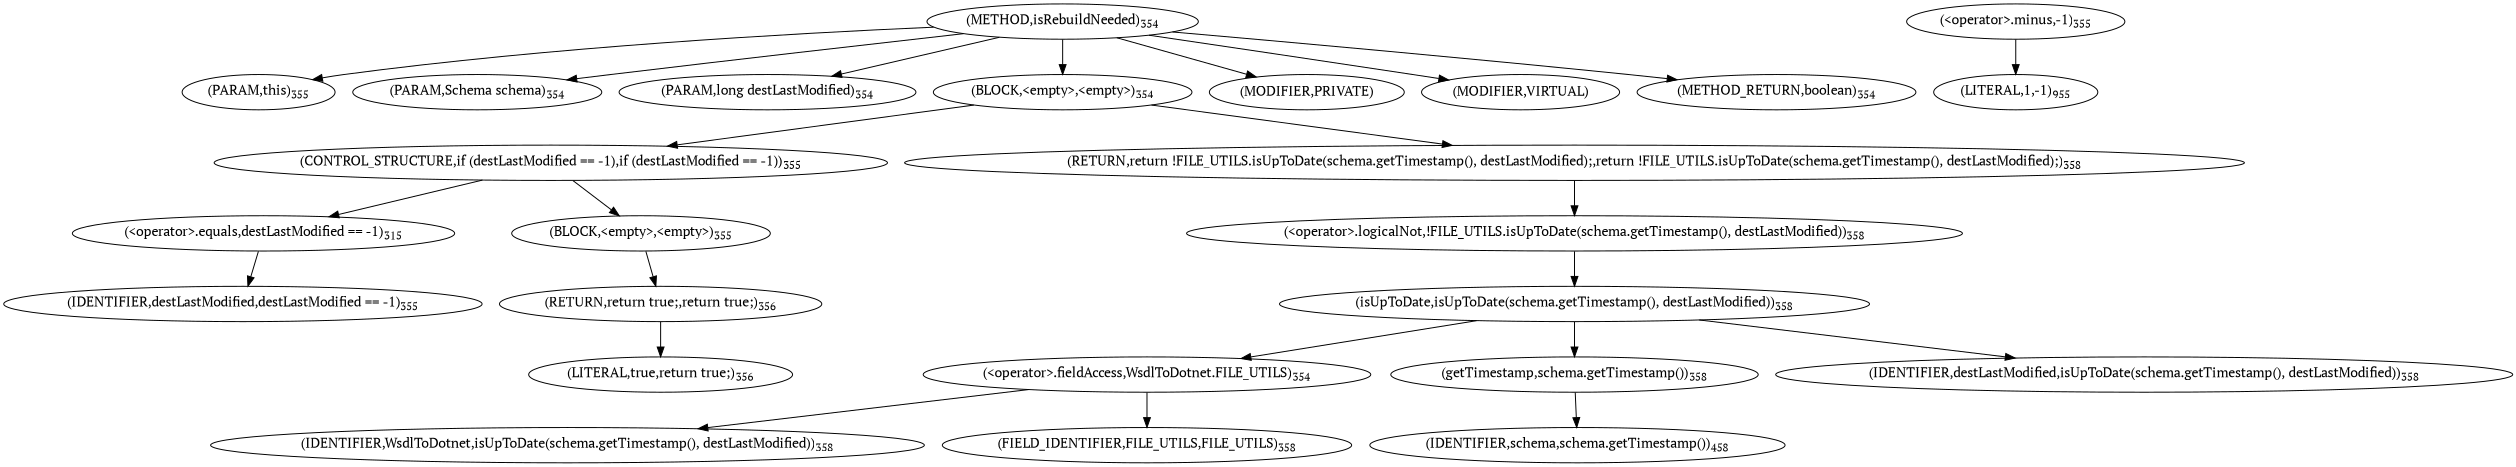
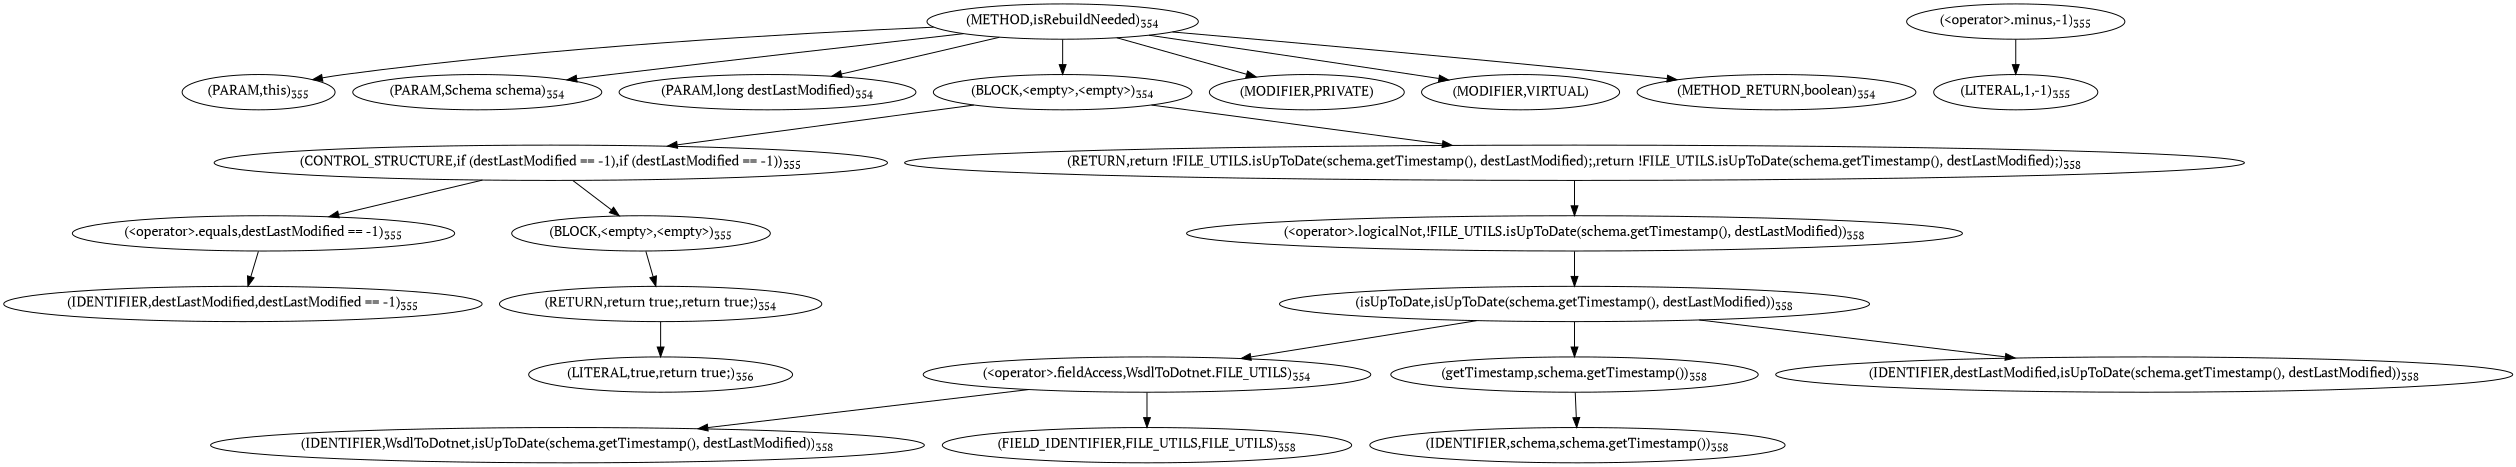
node "(LITERAL,1,-1)": text "955" -> "355"
node "(<operator>.equals,destLastModified == -1)": text "315" -> "355"
node "(RETURN,return true;,return true;)": text "356" -> "354"
node "(IDENTIFIER,schema,schema.getTimestamp())": text "458" -> "358"
